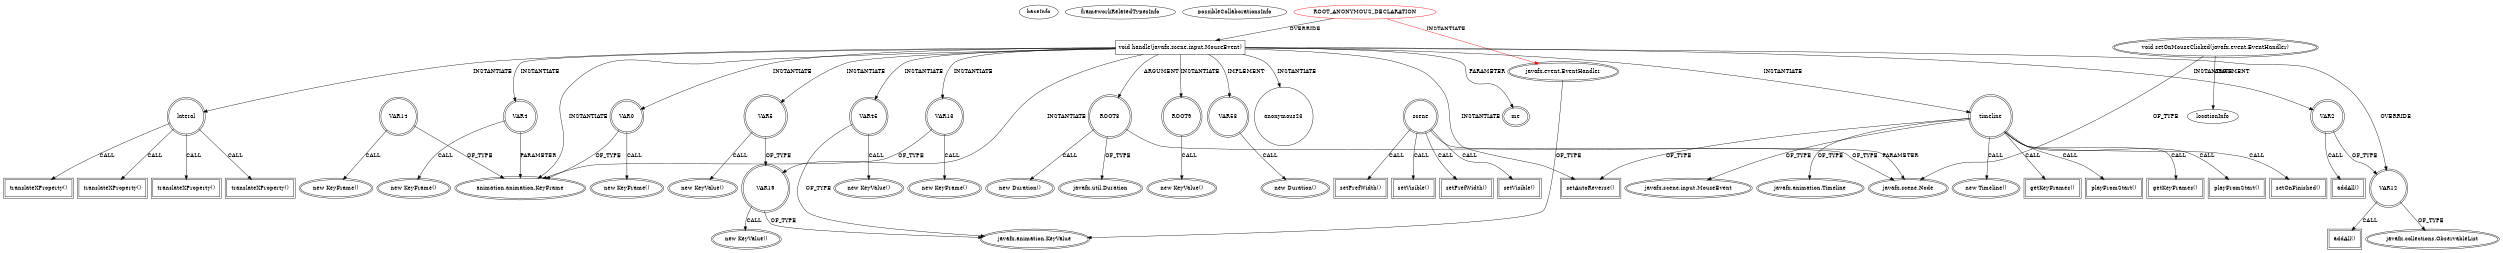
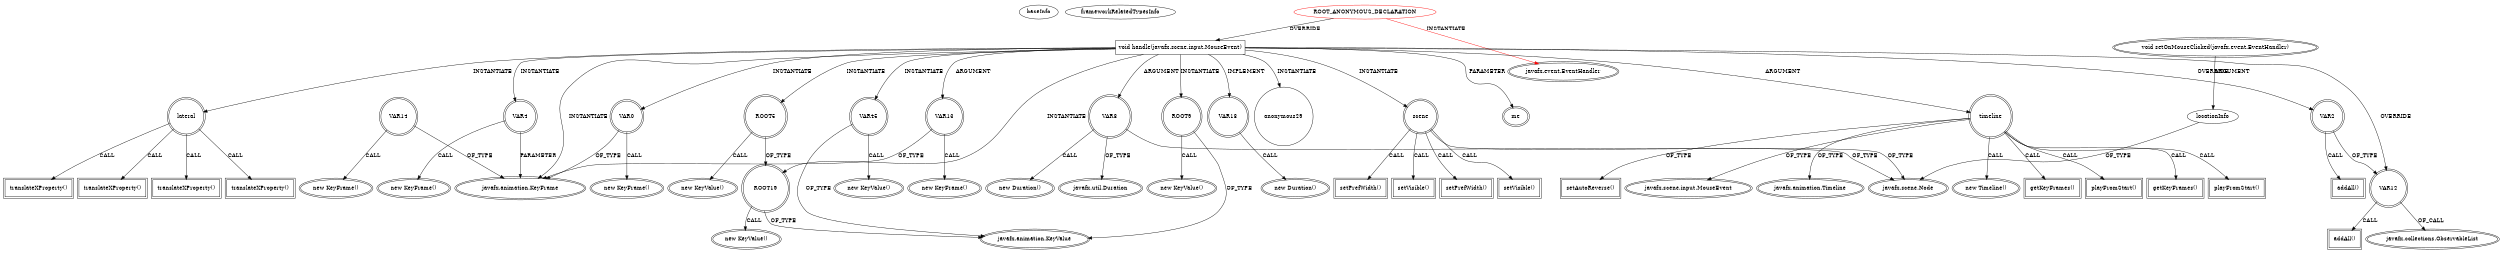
node "possibleCollaborationsInfo": removed
edge "void handle(javafx.scene.input.MouseEvent)" -> "VAR13": label "INSTANTIATE" -> "ARGUMENT"
edge "void handle(javafx.scene.input.MouseEvent)" -> "timeline": label "INSTANTIATE" -> "ARGUMENT"
edge "void handle(javafx.scene.input.MouseEvent)" -> "VAR2": label "INSTANTIATE" -> "OVERRIDE"
edge "void handle(javafx.scene.input.MouseEvent)" -> "setAutoReverse()": now "void handle(javafx.scene.input.MouseEvent)" -> "scene"
node "VAR5": label "VAR5" -> "ROOT5"
node "ROOT8": label "ROOT8" -> "VAR8"
node "VAR58": label "VAR58" -> "VAR18"
node "anonymous23": label "anonymous23" -> "anonymous29"
edge "void setOnMouseClicked(javafx.event.EventHandler)" -> "javafx.scene.Node": now "locationInfo" -> "javafx.scene.Node"
edge "scene" -> "javafx.scene.Node": label "PARAMETER" -> "OF_TYPE"
node "animation.animation.KeyFrame": label "animation.animation.KeyFrame" -> "javafx.animation.KeyFrame"
node "VAR19": label "VAR19" -> "ROOT19"
node "setOnFinished()": removed
edge "VAR12" -> "javafx.collections.ObservableList": label "OF_TYPE" -> "OF_CALL"
edge "javafx.event.EventHandler" -> "javafx.animation.KeyValue": now "ROOT9" -> "javafx.animation.KeyValue"
